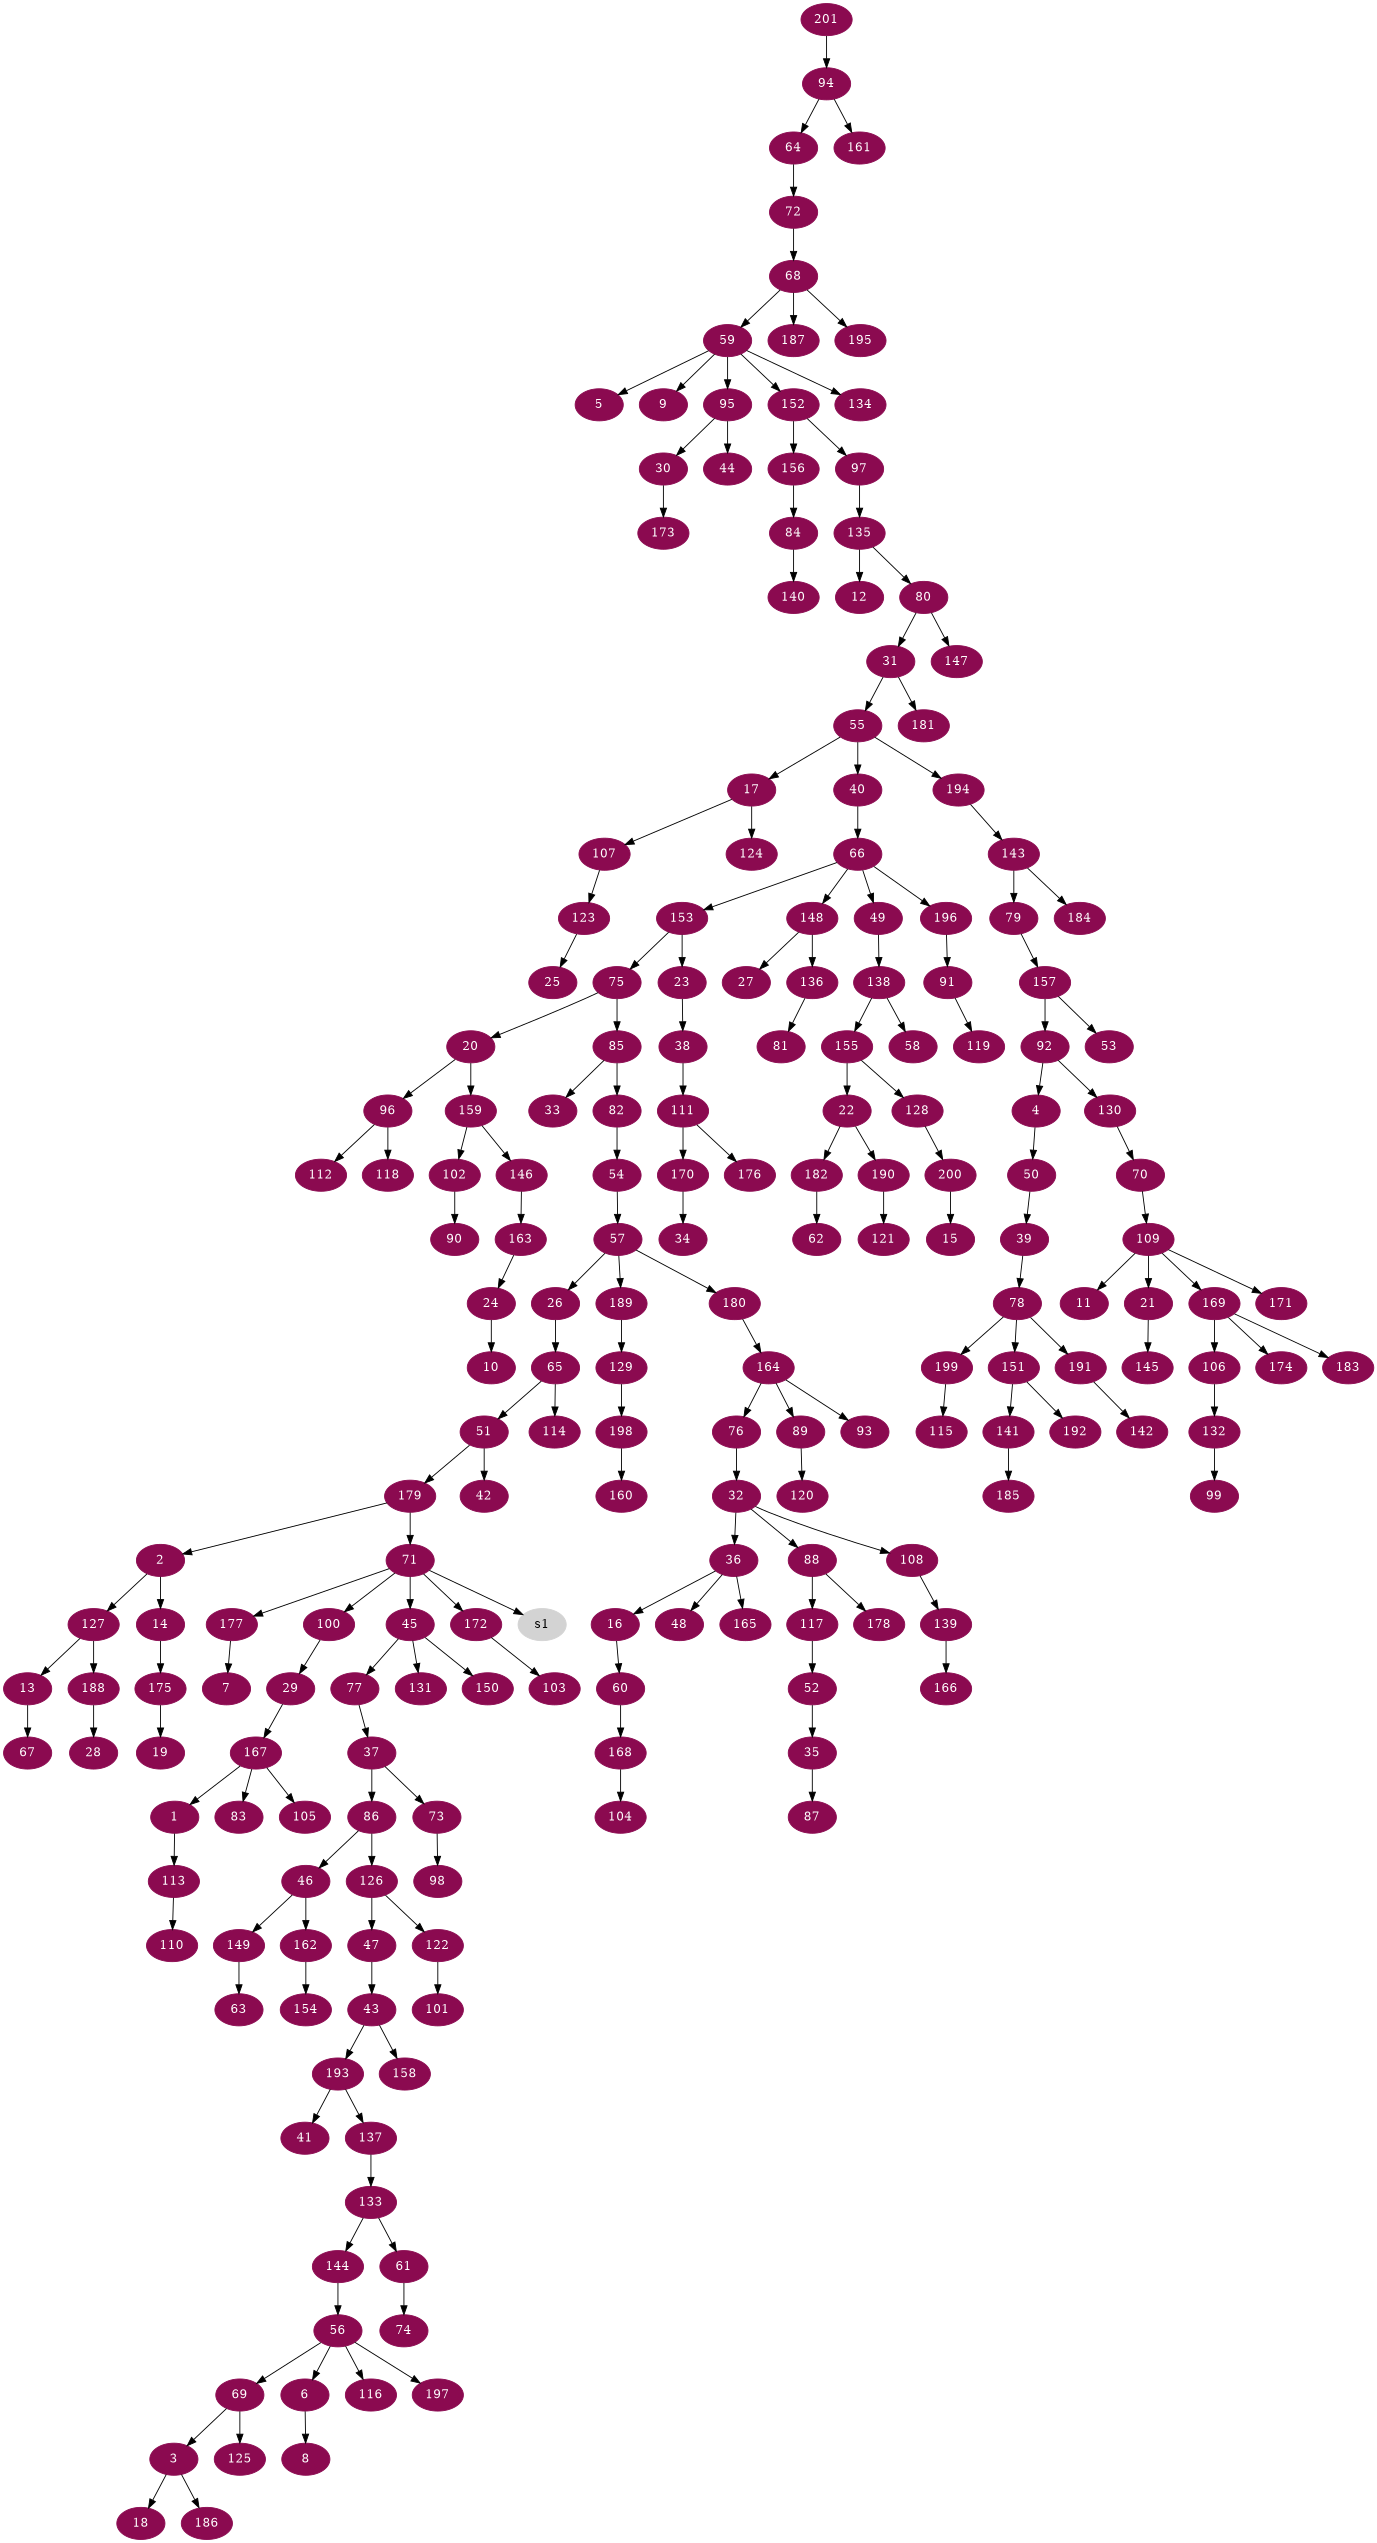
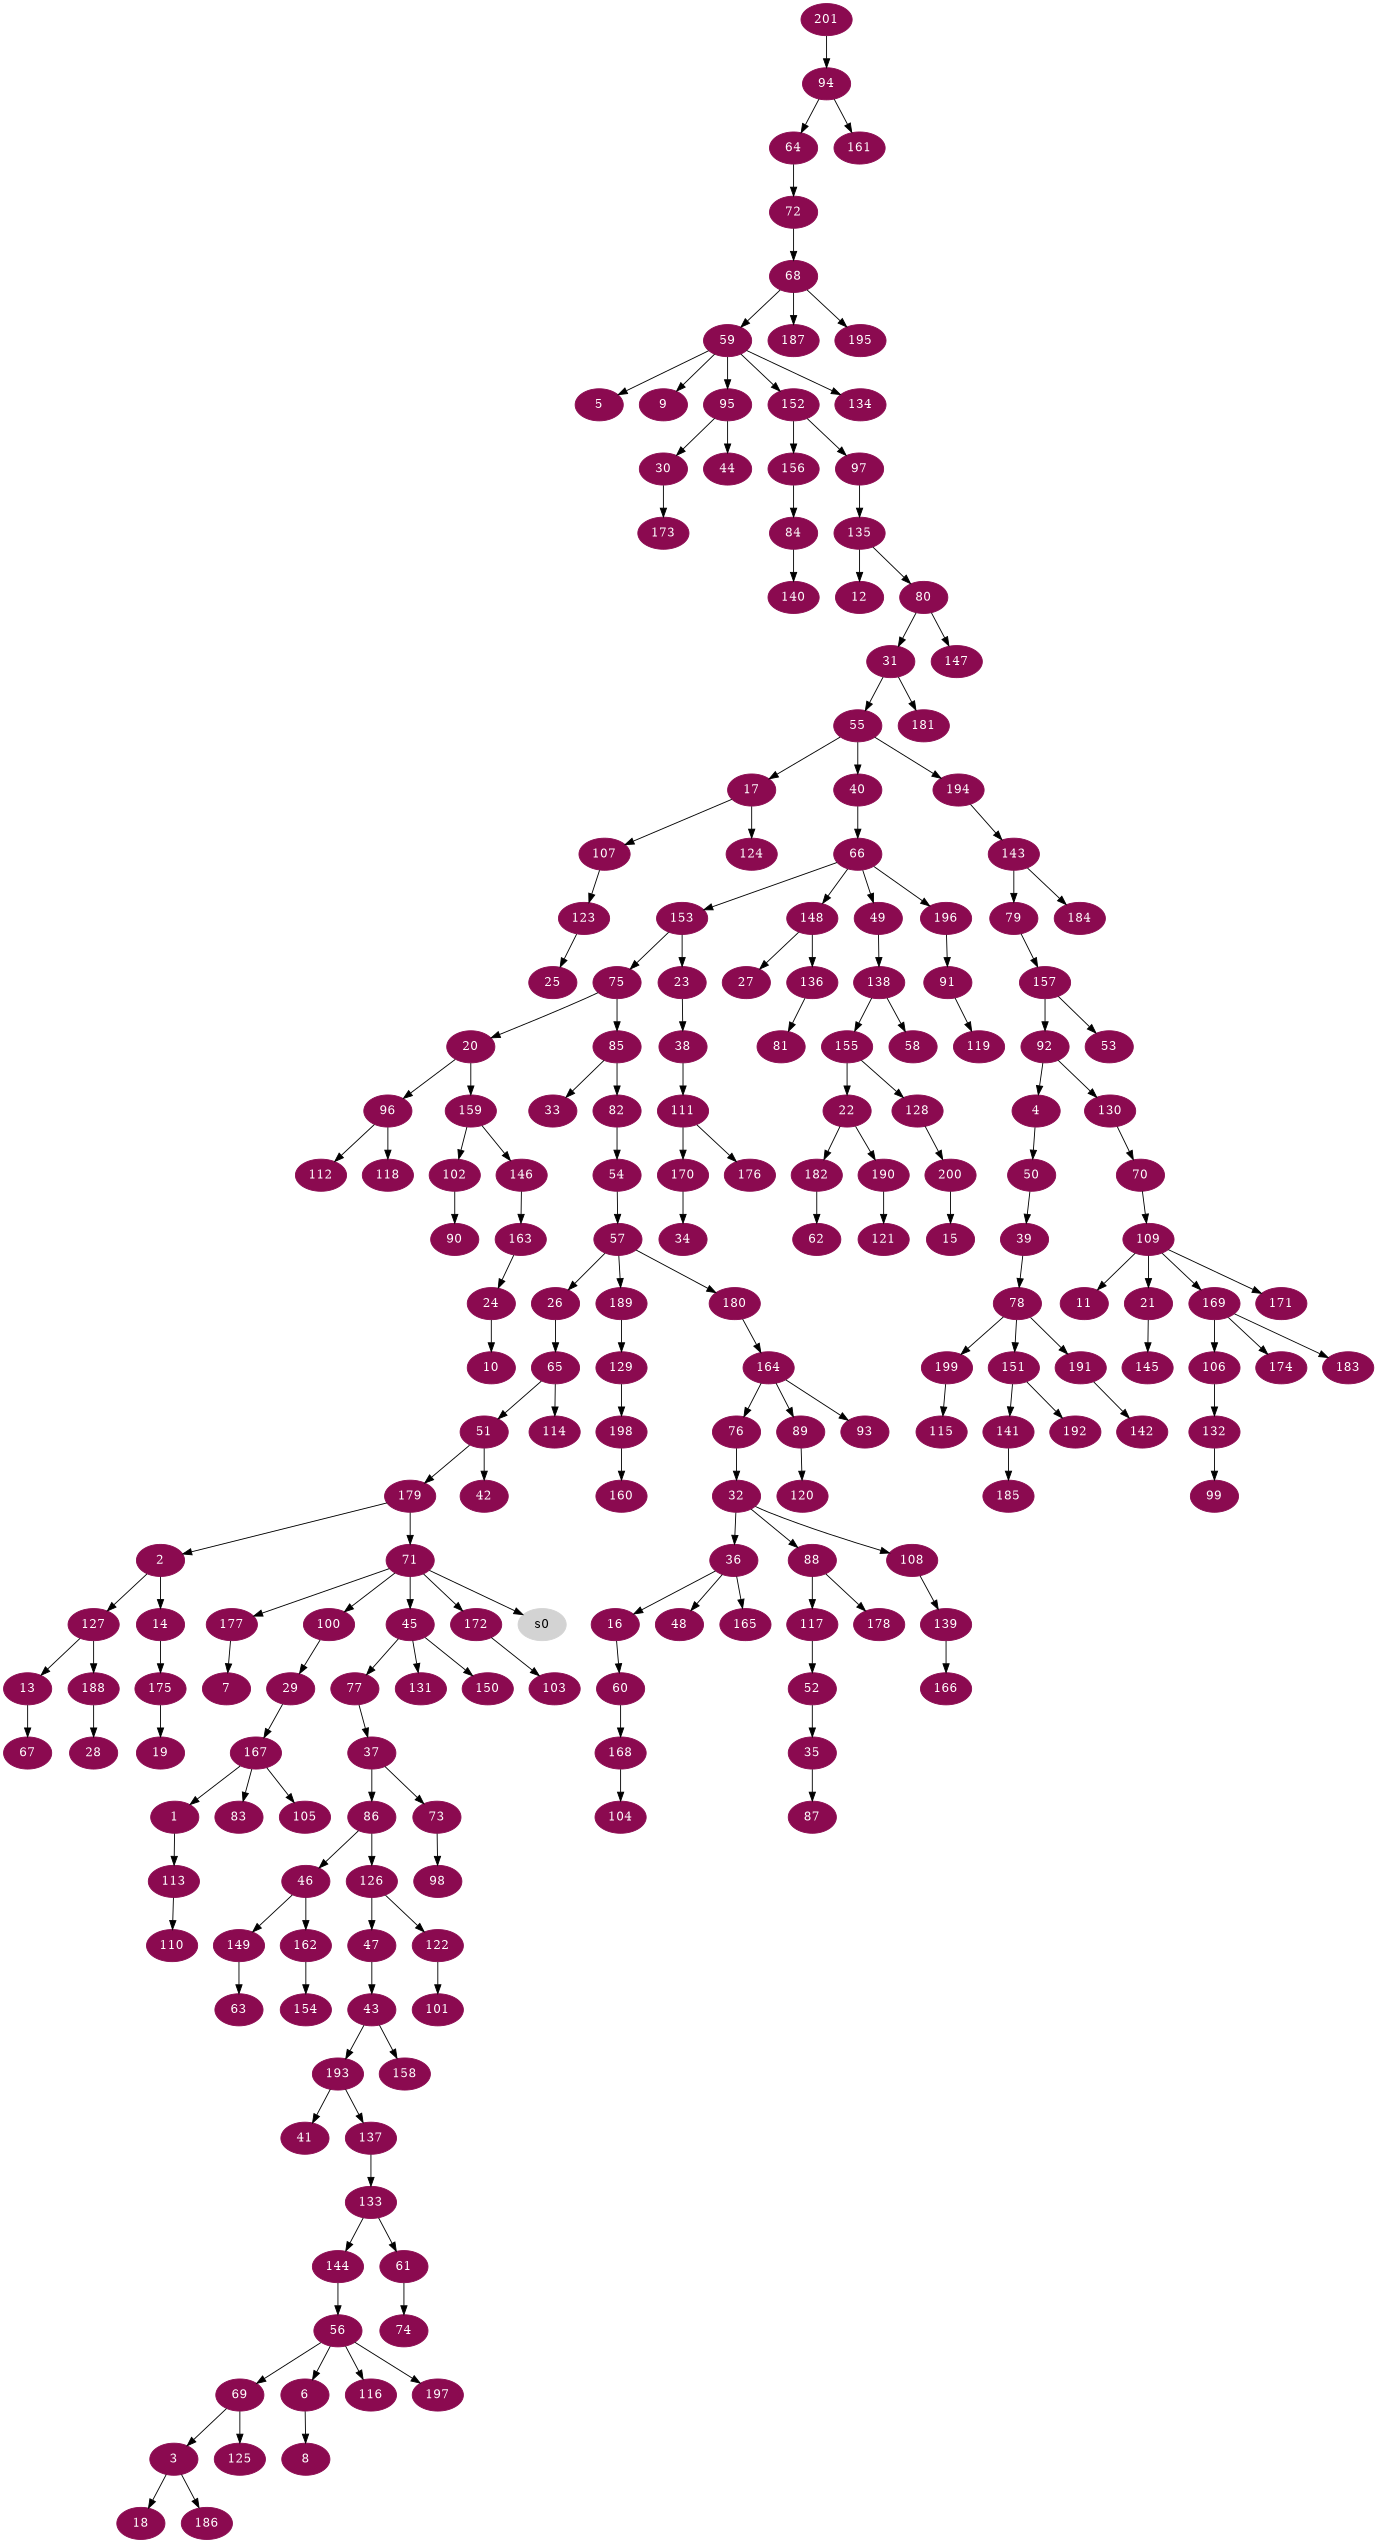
node "s1": label "s1" -> "s0"
